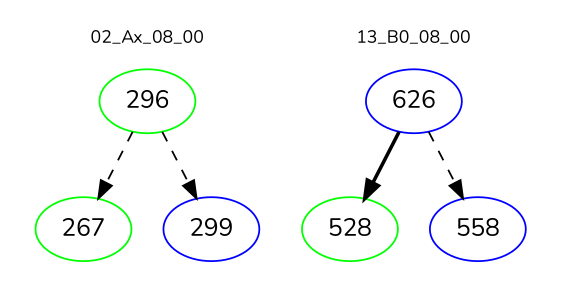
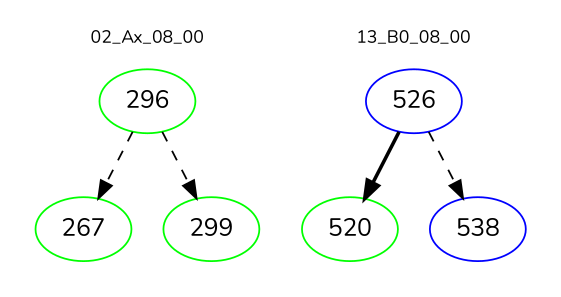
node "626": label "626" -> "526"
node "299": color blue -> green
node "528": label "528" -> "520"
node "558": label "558" -> "538"
